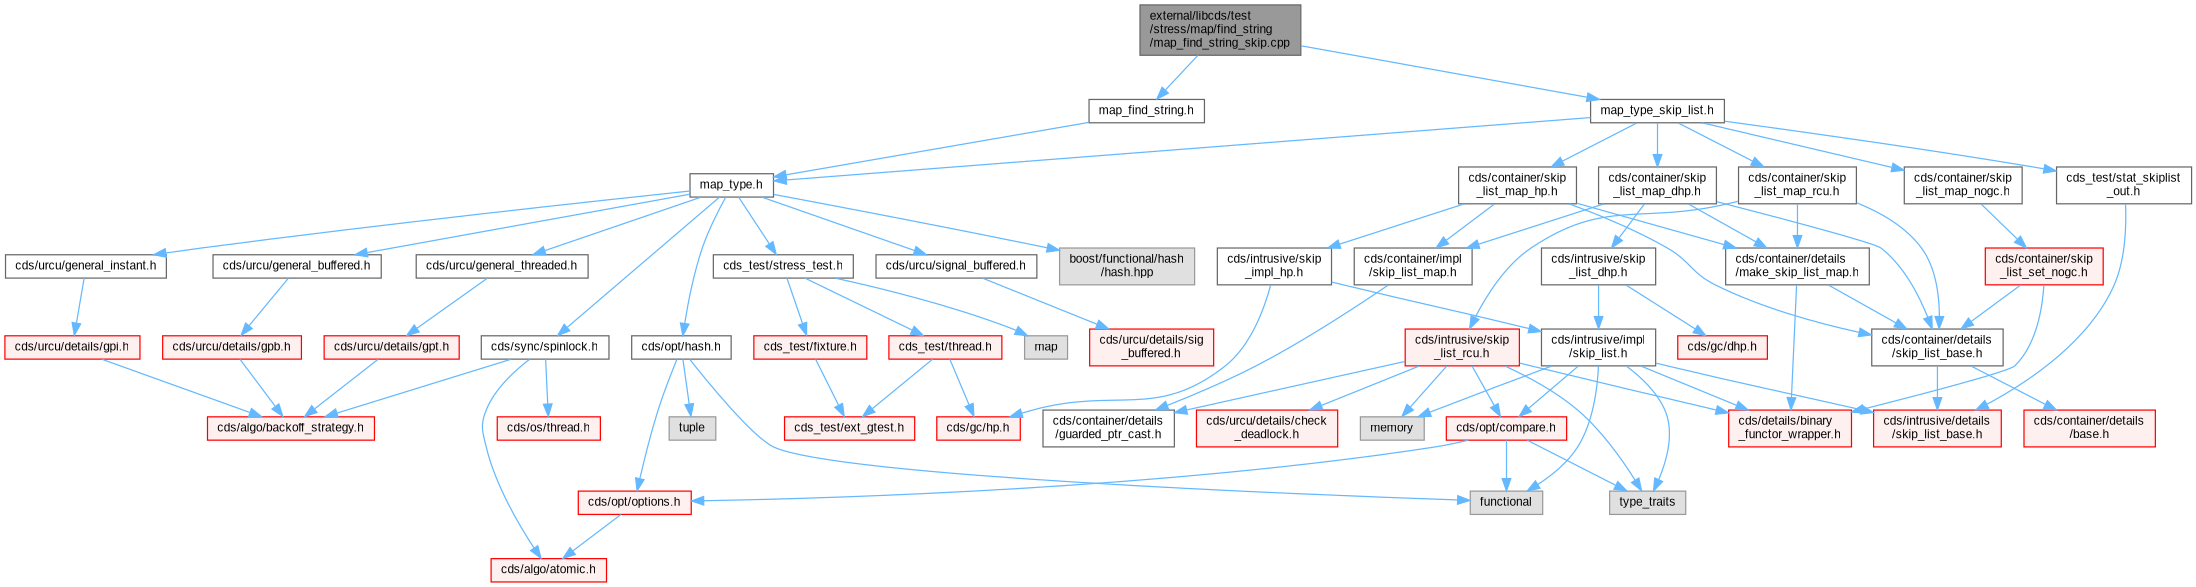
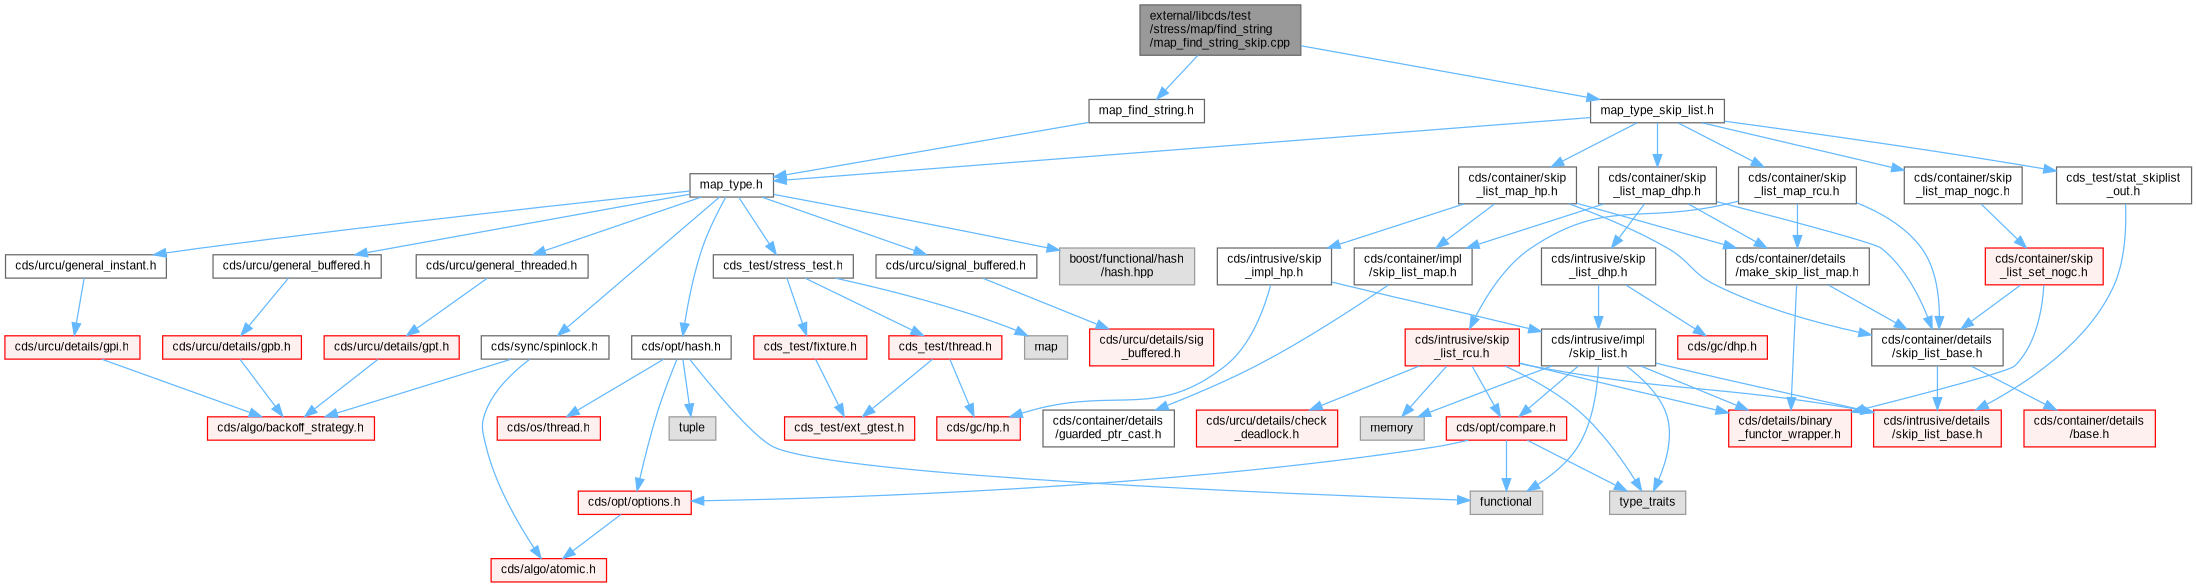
edge "cds/sync/spinlock.h" -> "cds/os/thread.h": now "cds/opt/hash.h" -> "cds/os/thread.h"
edge "cds/intrusive/skip _list_rcu.h" -> "cds/container/details /guarded_ptr_cast.h": now "cds/intrusive/skip _list_rcu.h" -> "cds/intrusive/details /skip_list_base.h"
